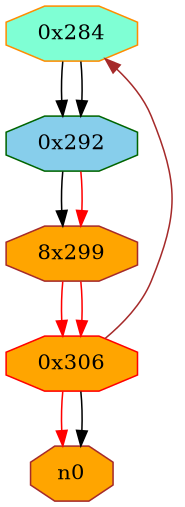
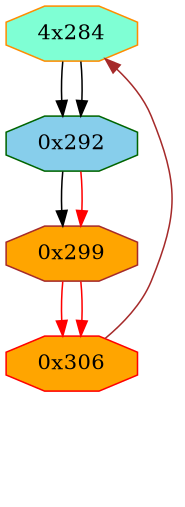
node "0x284": label "0x284" -> "4x284"
node "8x299": label "8x299" -> "0x299"
node "n0": removed
